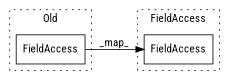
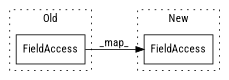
cluster "FieldAccess": label "FieldAccess" -> "New"
